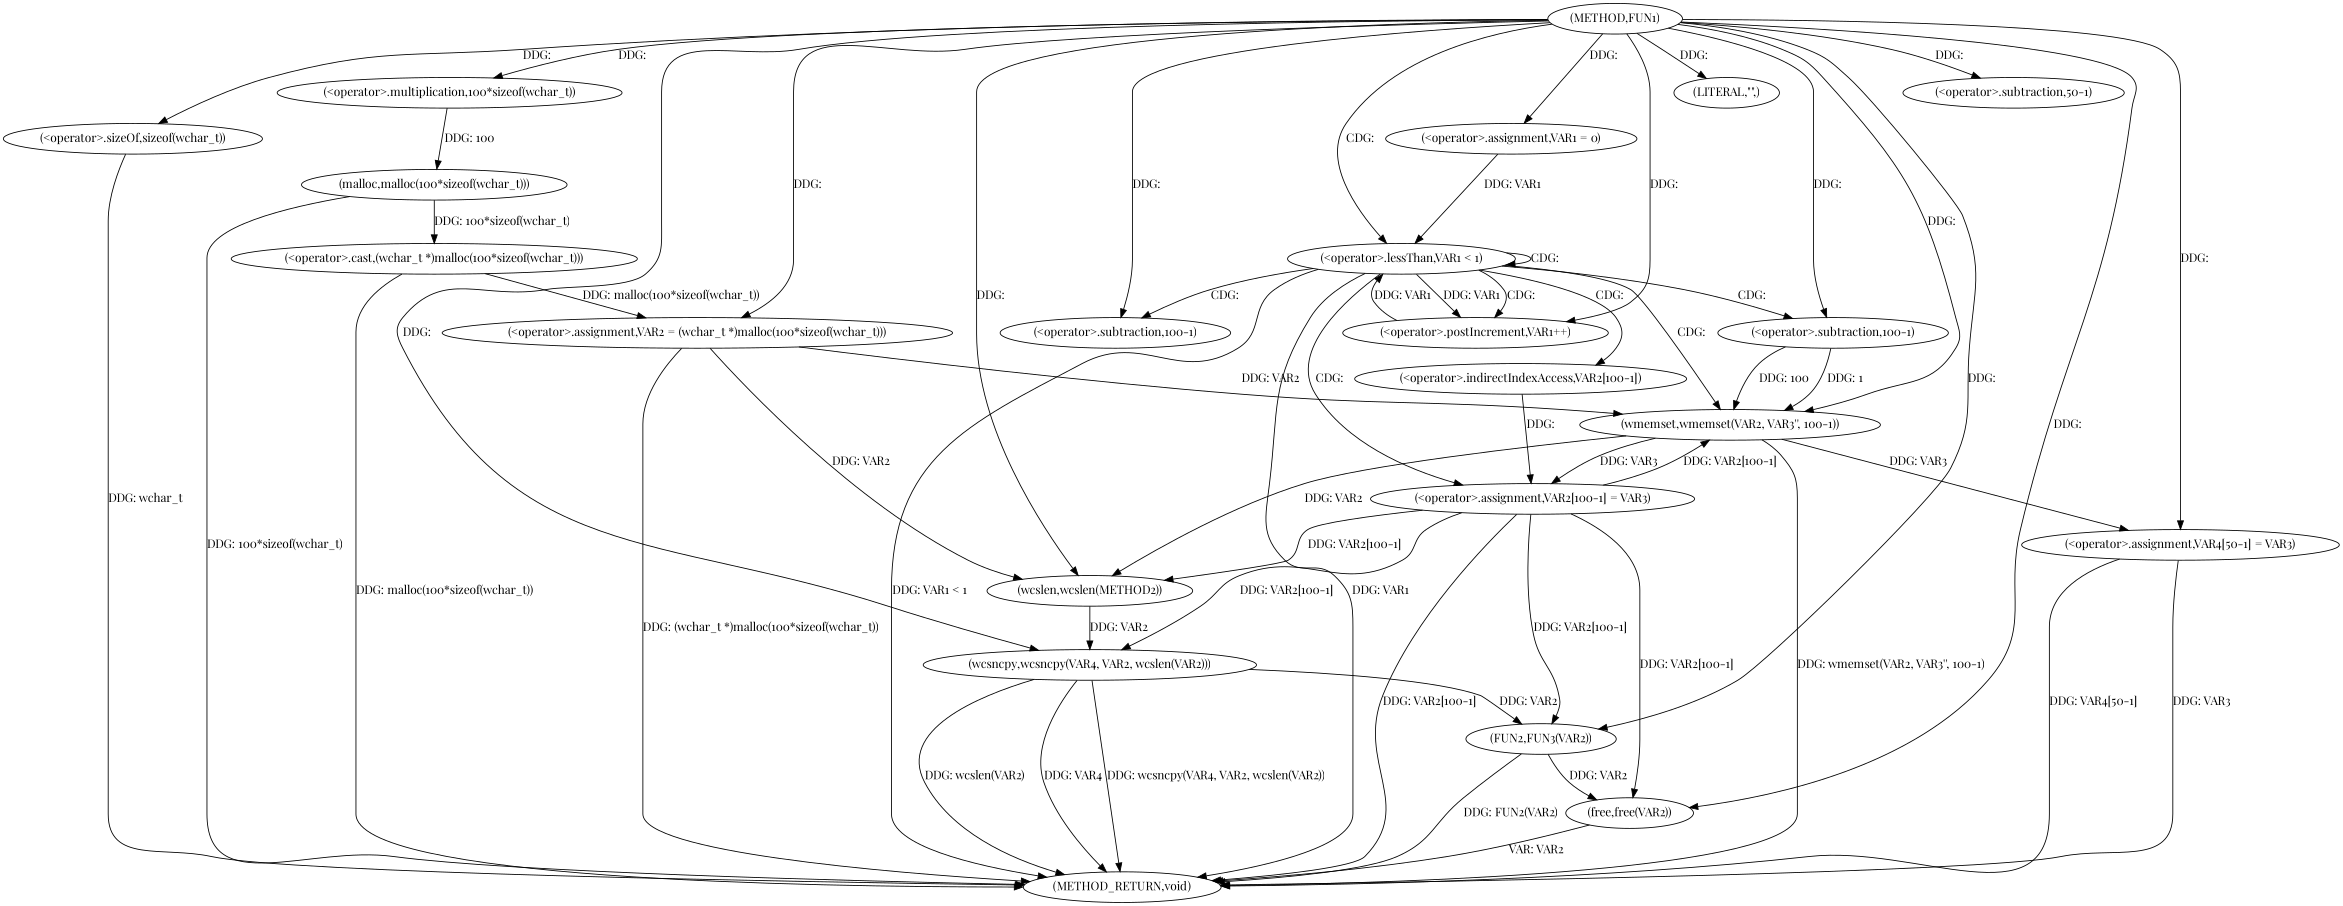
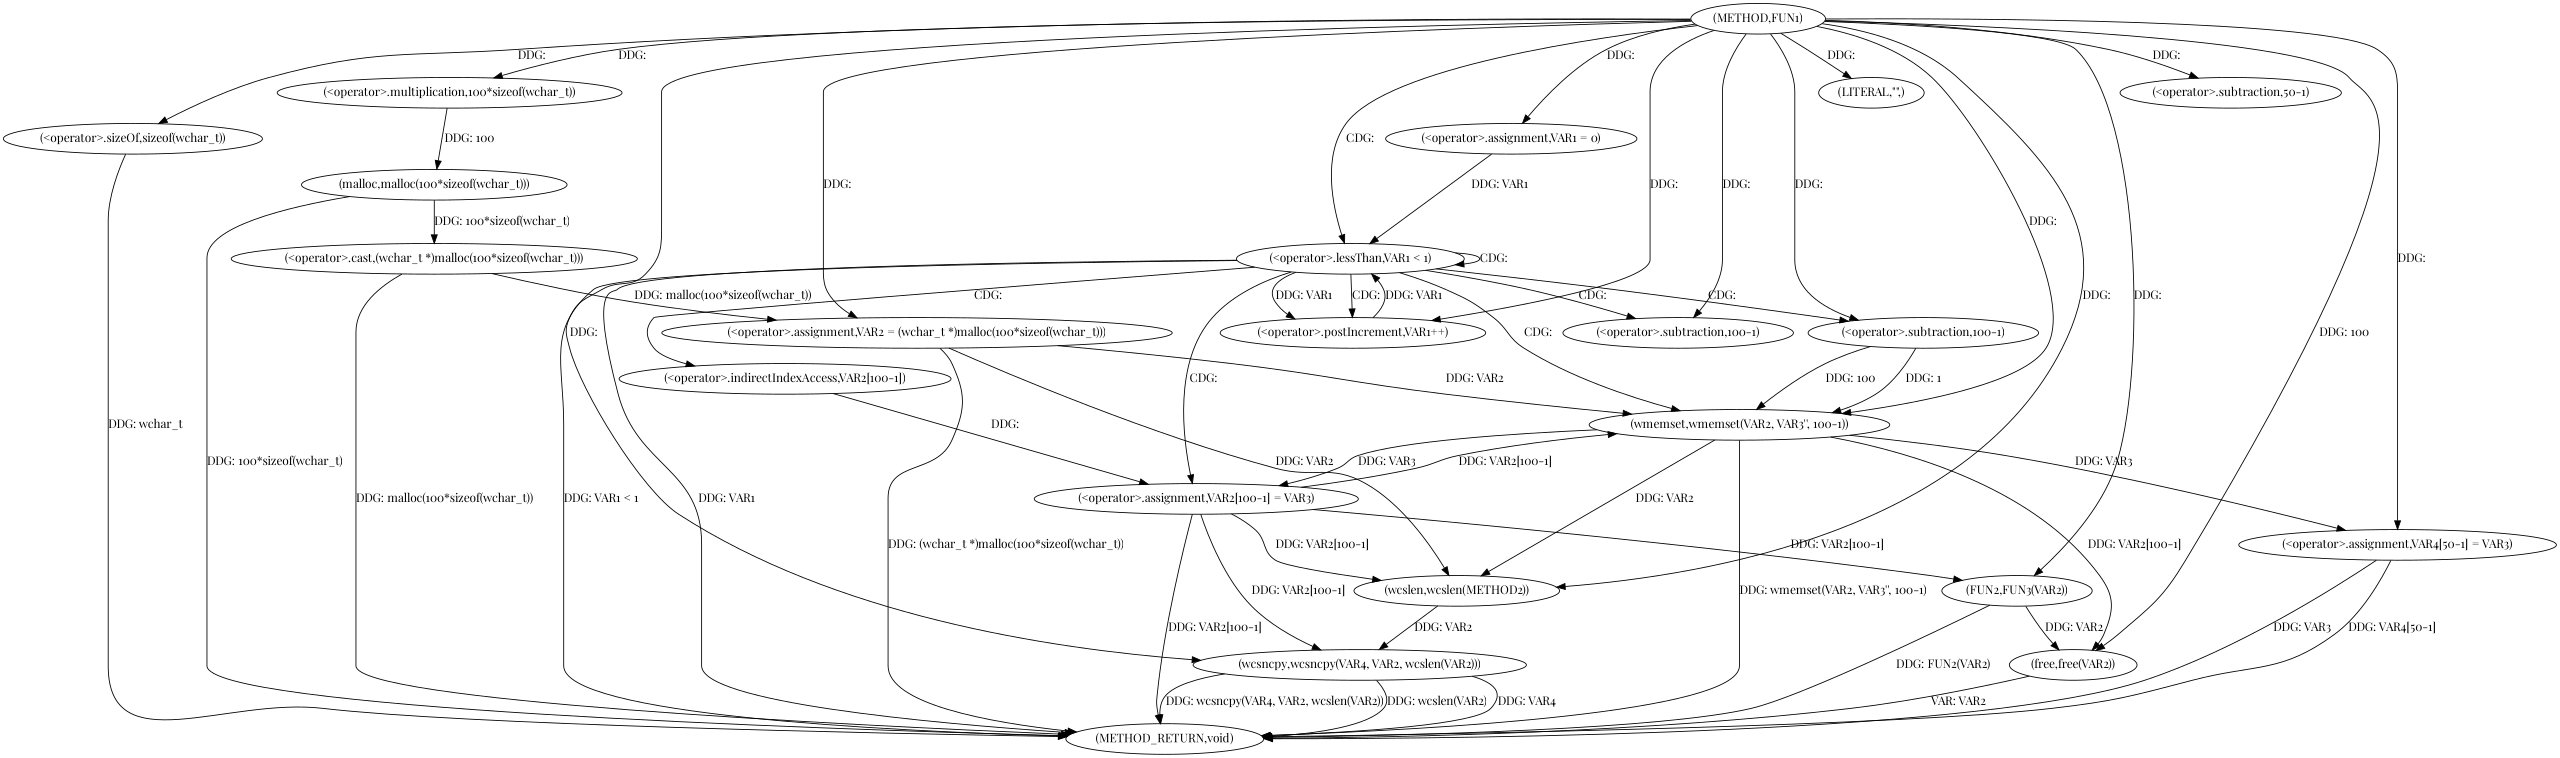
edge "(METHOD,FUN1)" -> "(free,free(VAR2))": label "DDG: " -> "DDG: 100"
edge "(<operator>.assignment,VAR2[100-1] = VAR3)" -> "(free,free(VAR2))": now "(wmemset,wmemset(VAR2, VAR3'', 100-1))" -> "(free,free(VAR2))"
edge "(wcsncpy,wcsncpy(VAR4, VAR2, wcslen(VAR2)))" -> "(FUN2,FUN3(VAR2))": removed, label "DDG: VAR2"
